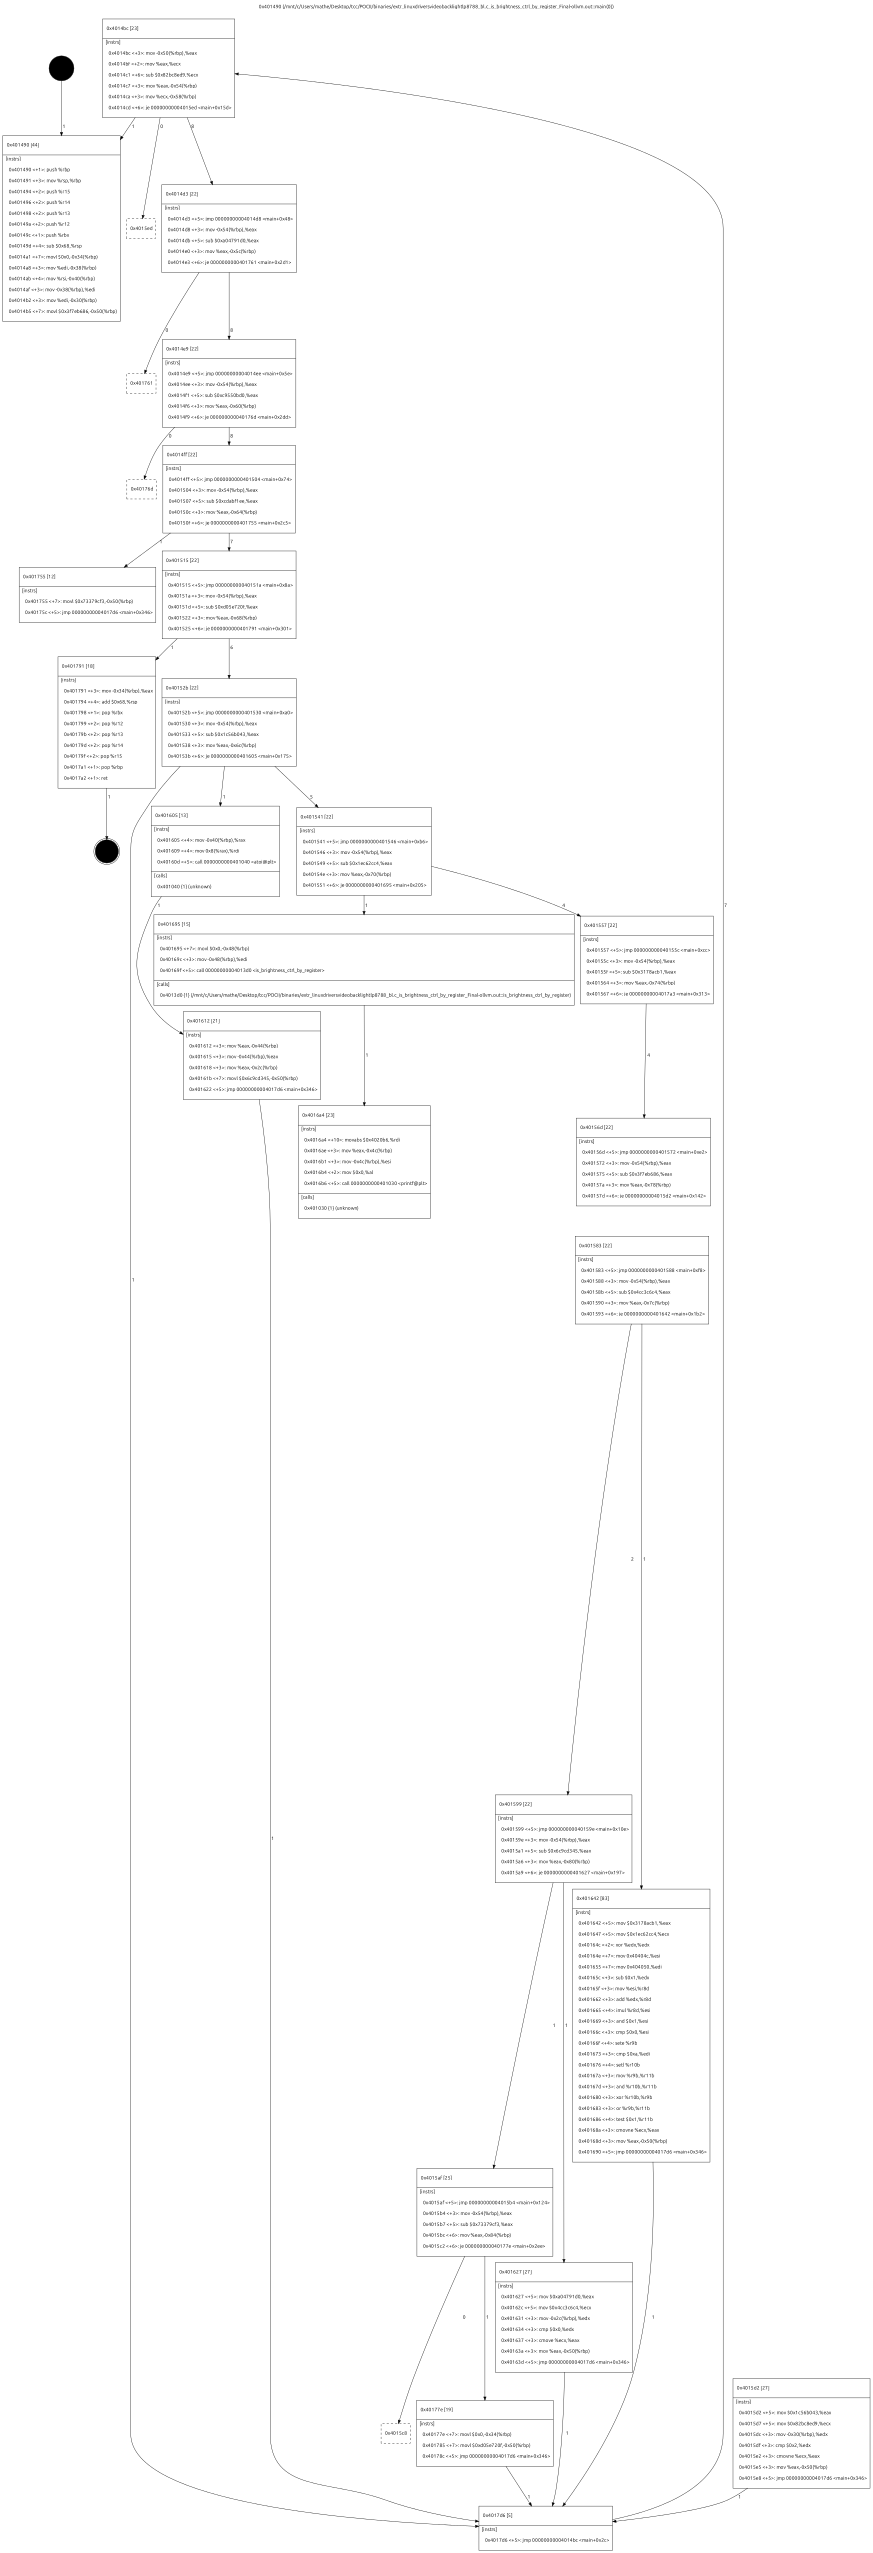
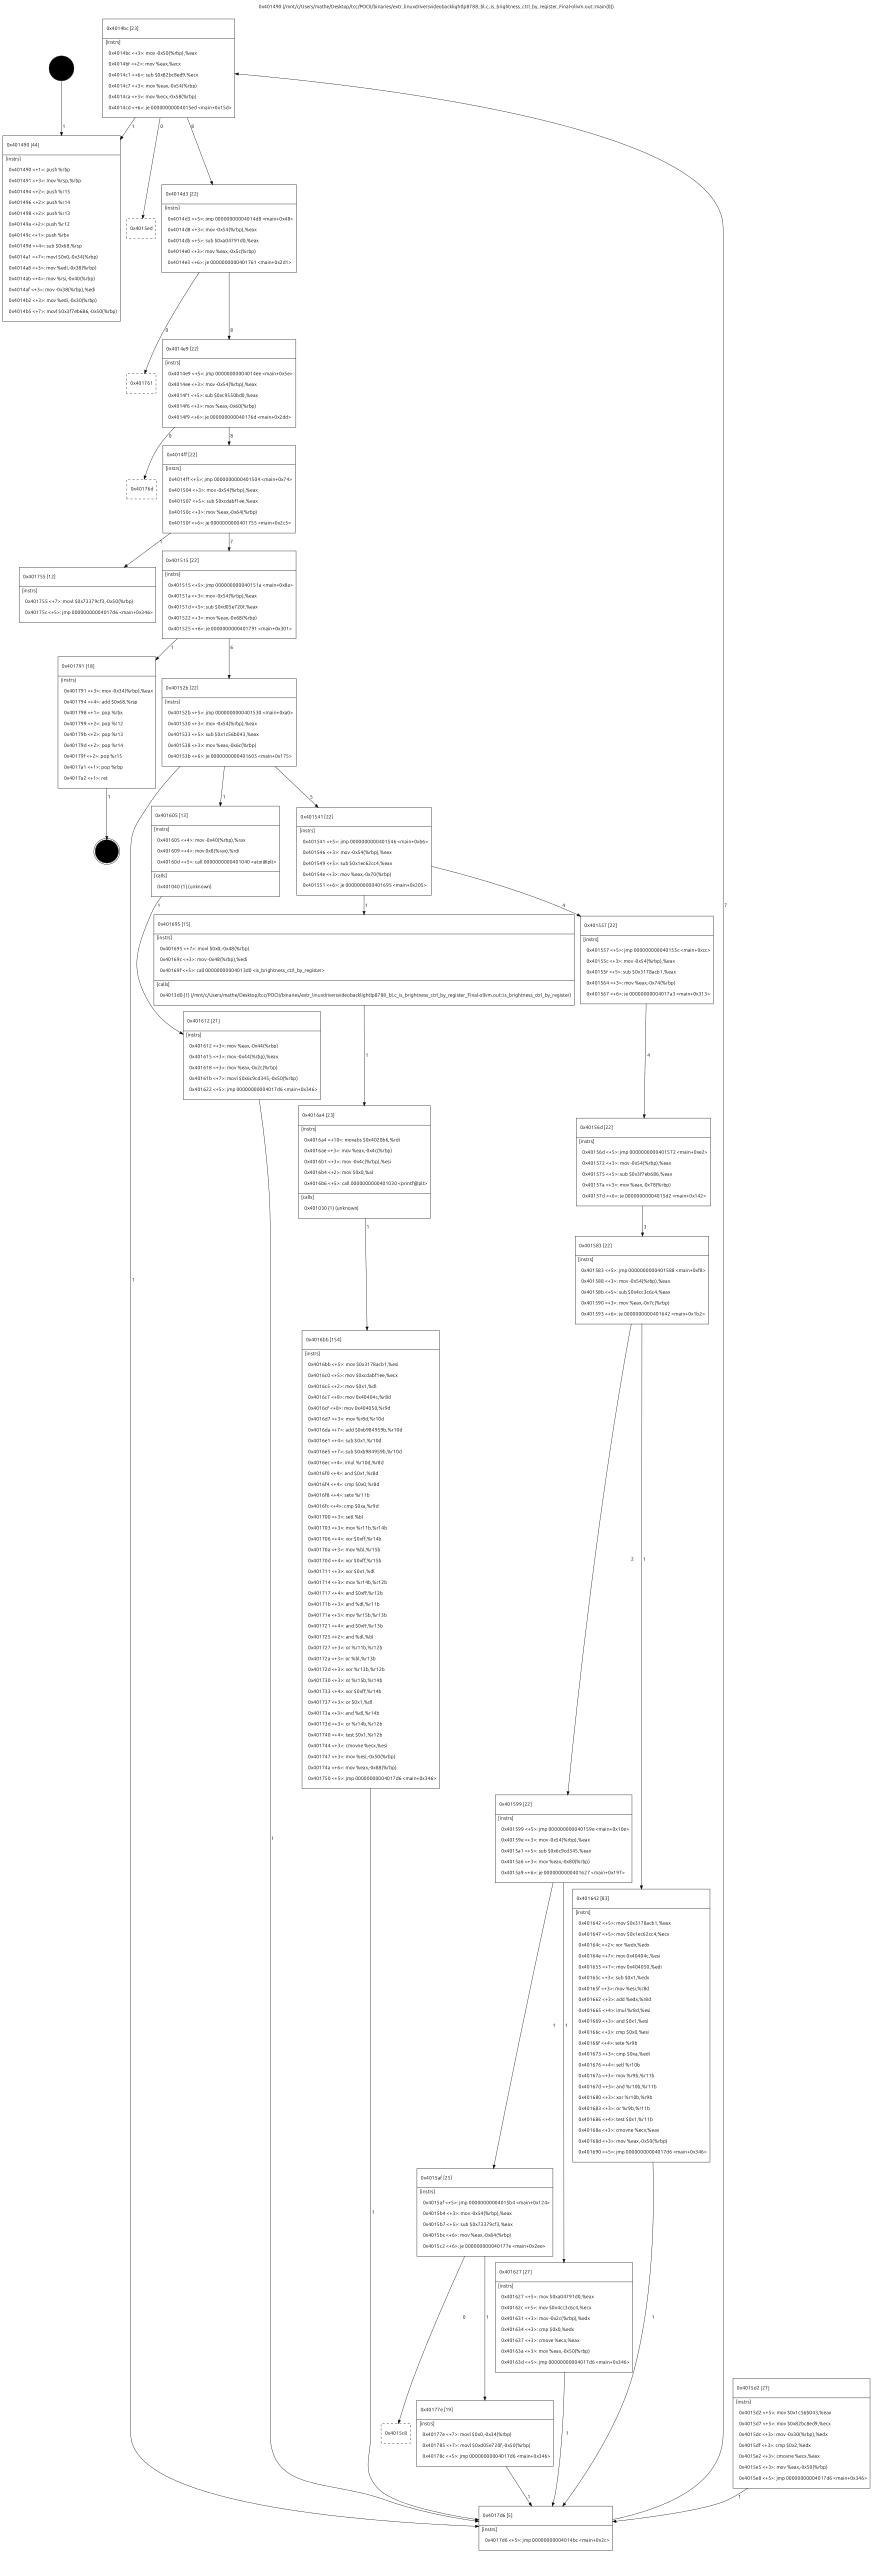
edge "0x40156d [22]" -> "0x401583 [22]": added, label "3"
node "0x4016bb [154]": added
